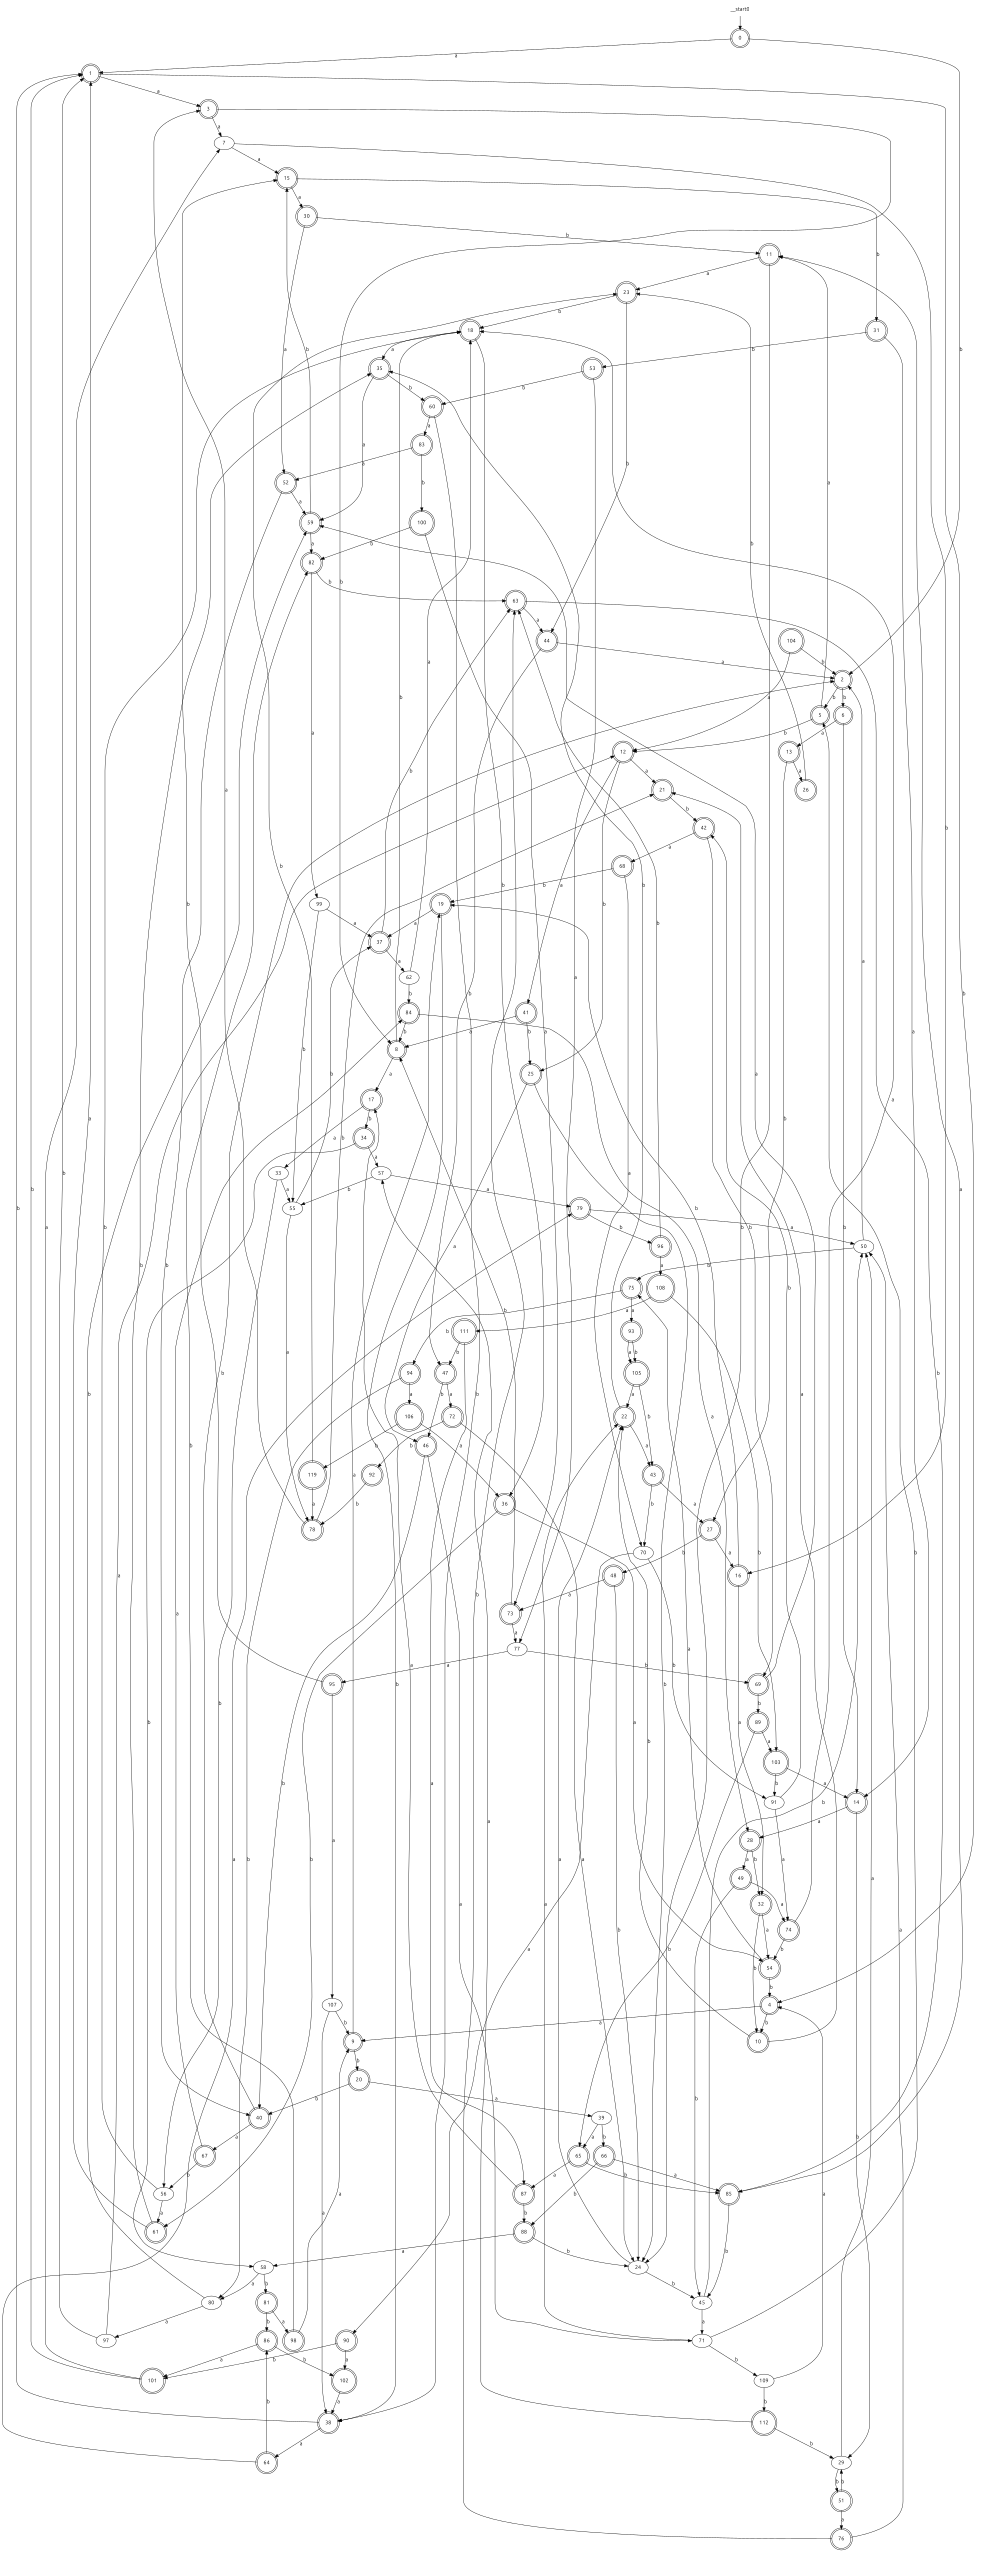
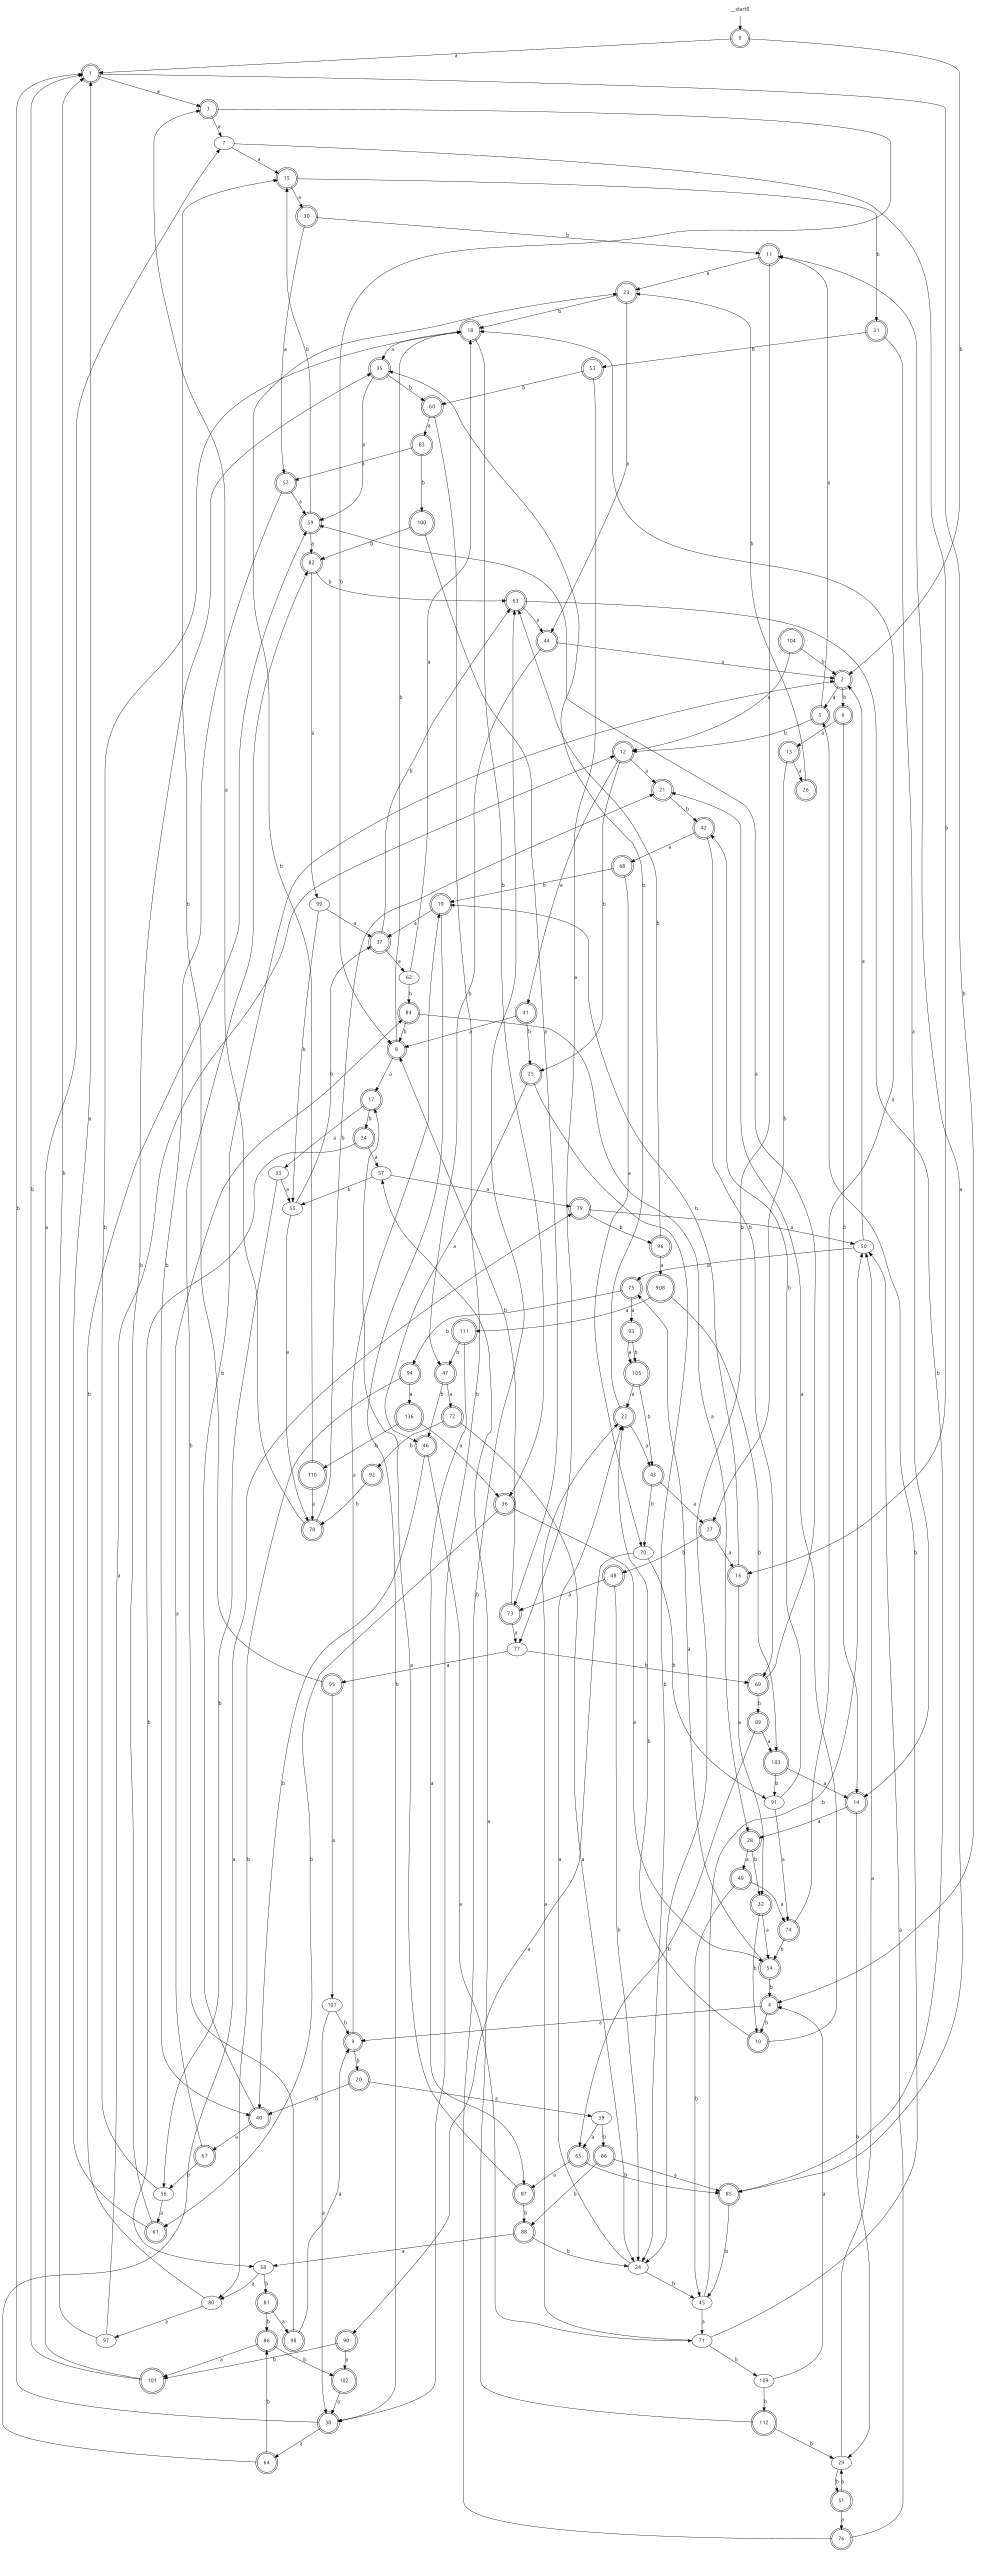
edge "23" -> "44": label "b" -> "a"
edge "2" -> "5": label "b" -> "a"
node "108": label "108" -> "908"
node "106": label "106" -> "136"
node "119": label "119" -> "110"
